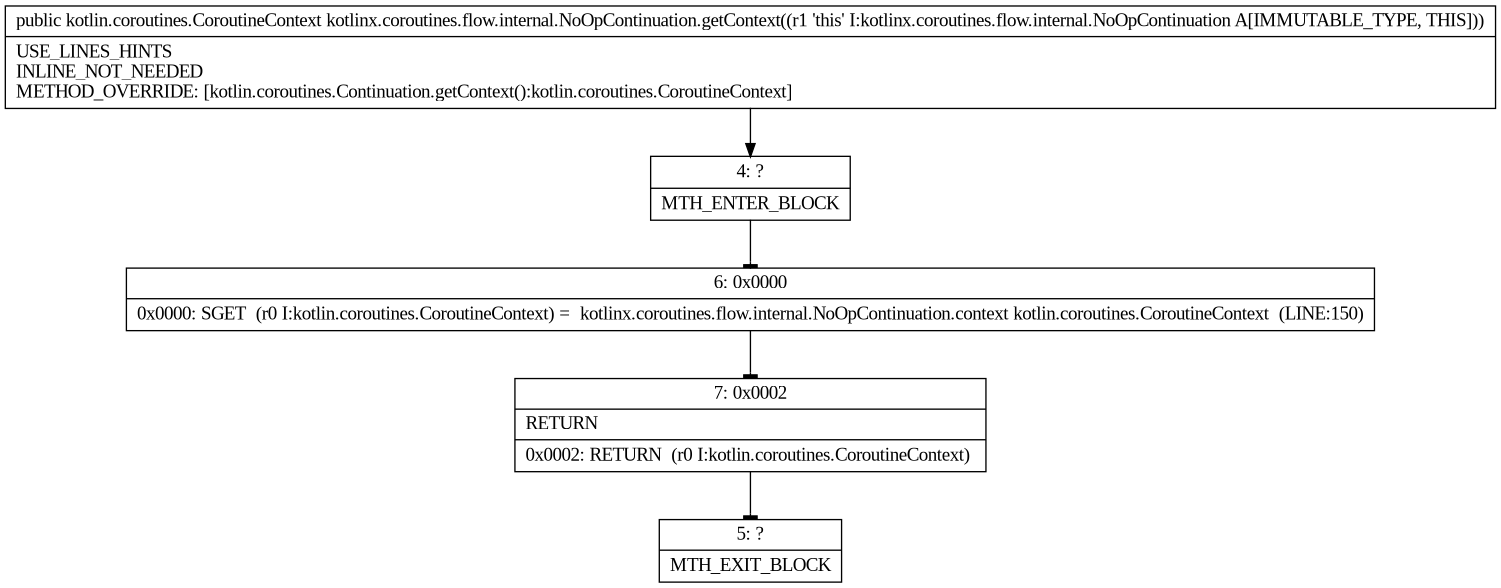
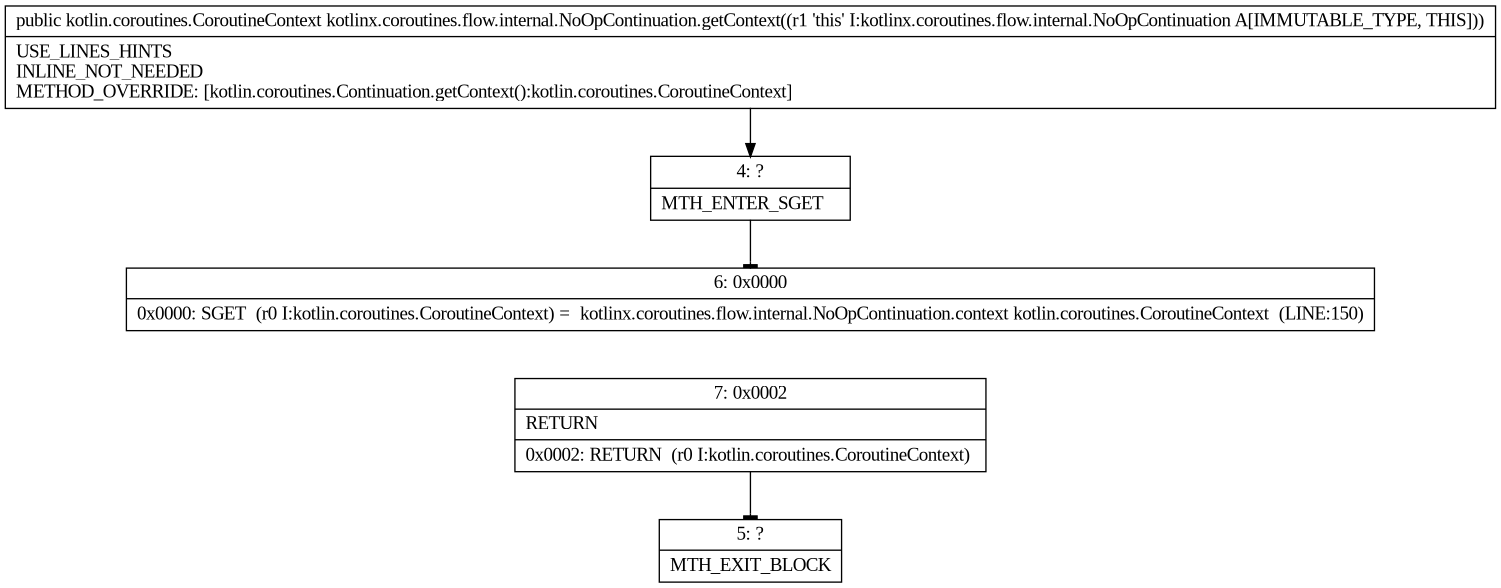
node "4: ?": text "MTH_ENTER_BLOCK" -> "MTH_ENTER_SGET"
edge "6: 0x0000" -> "7: 0x0002": removed
